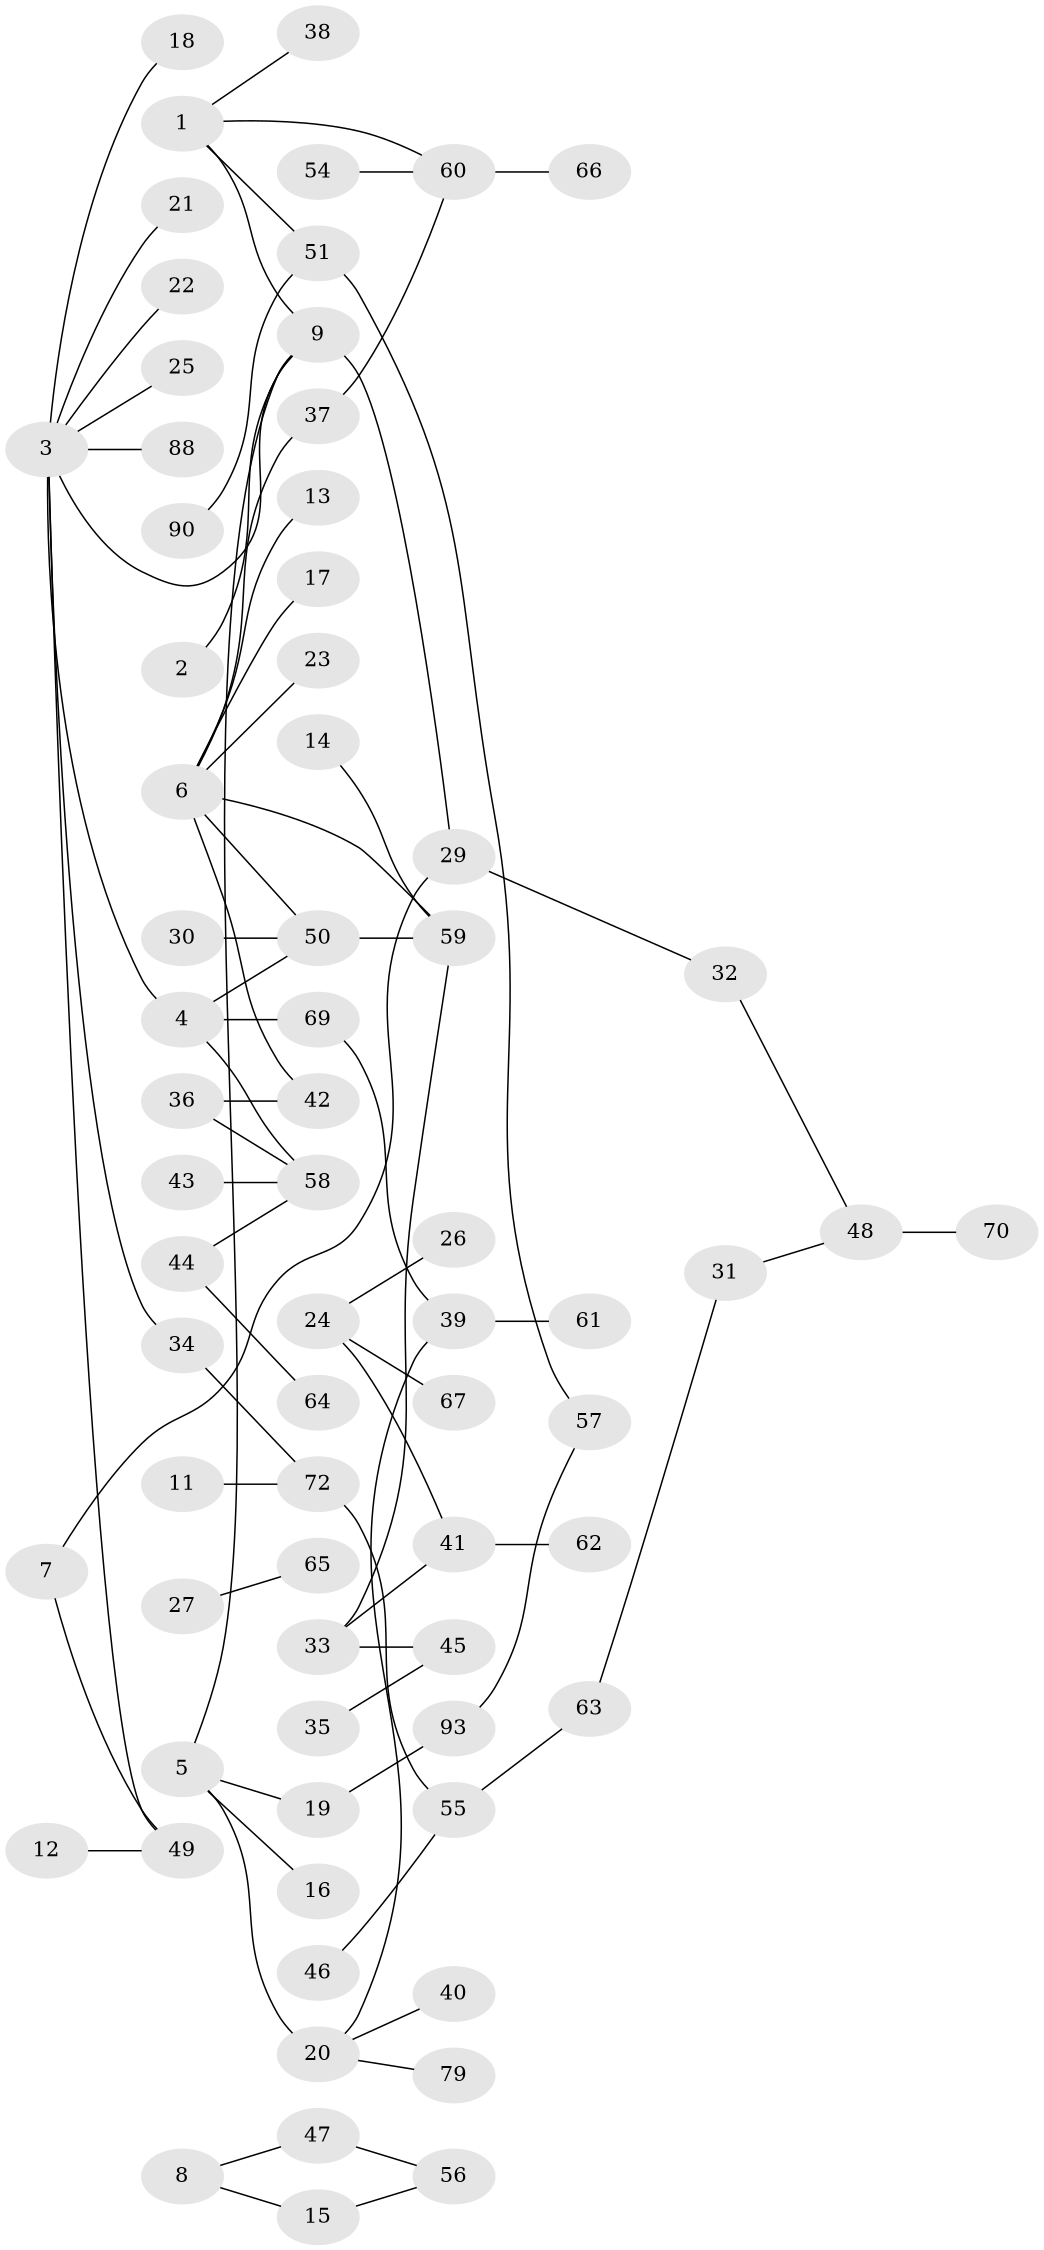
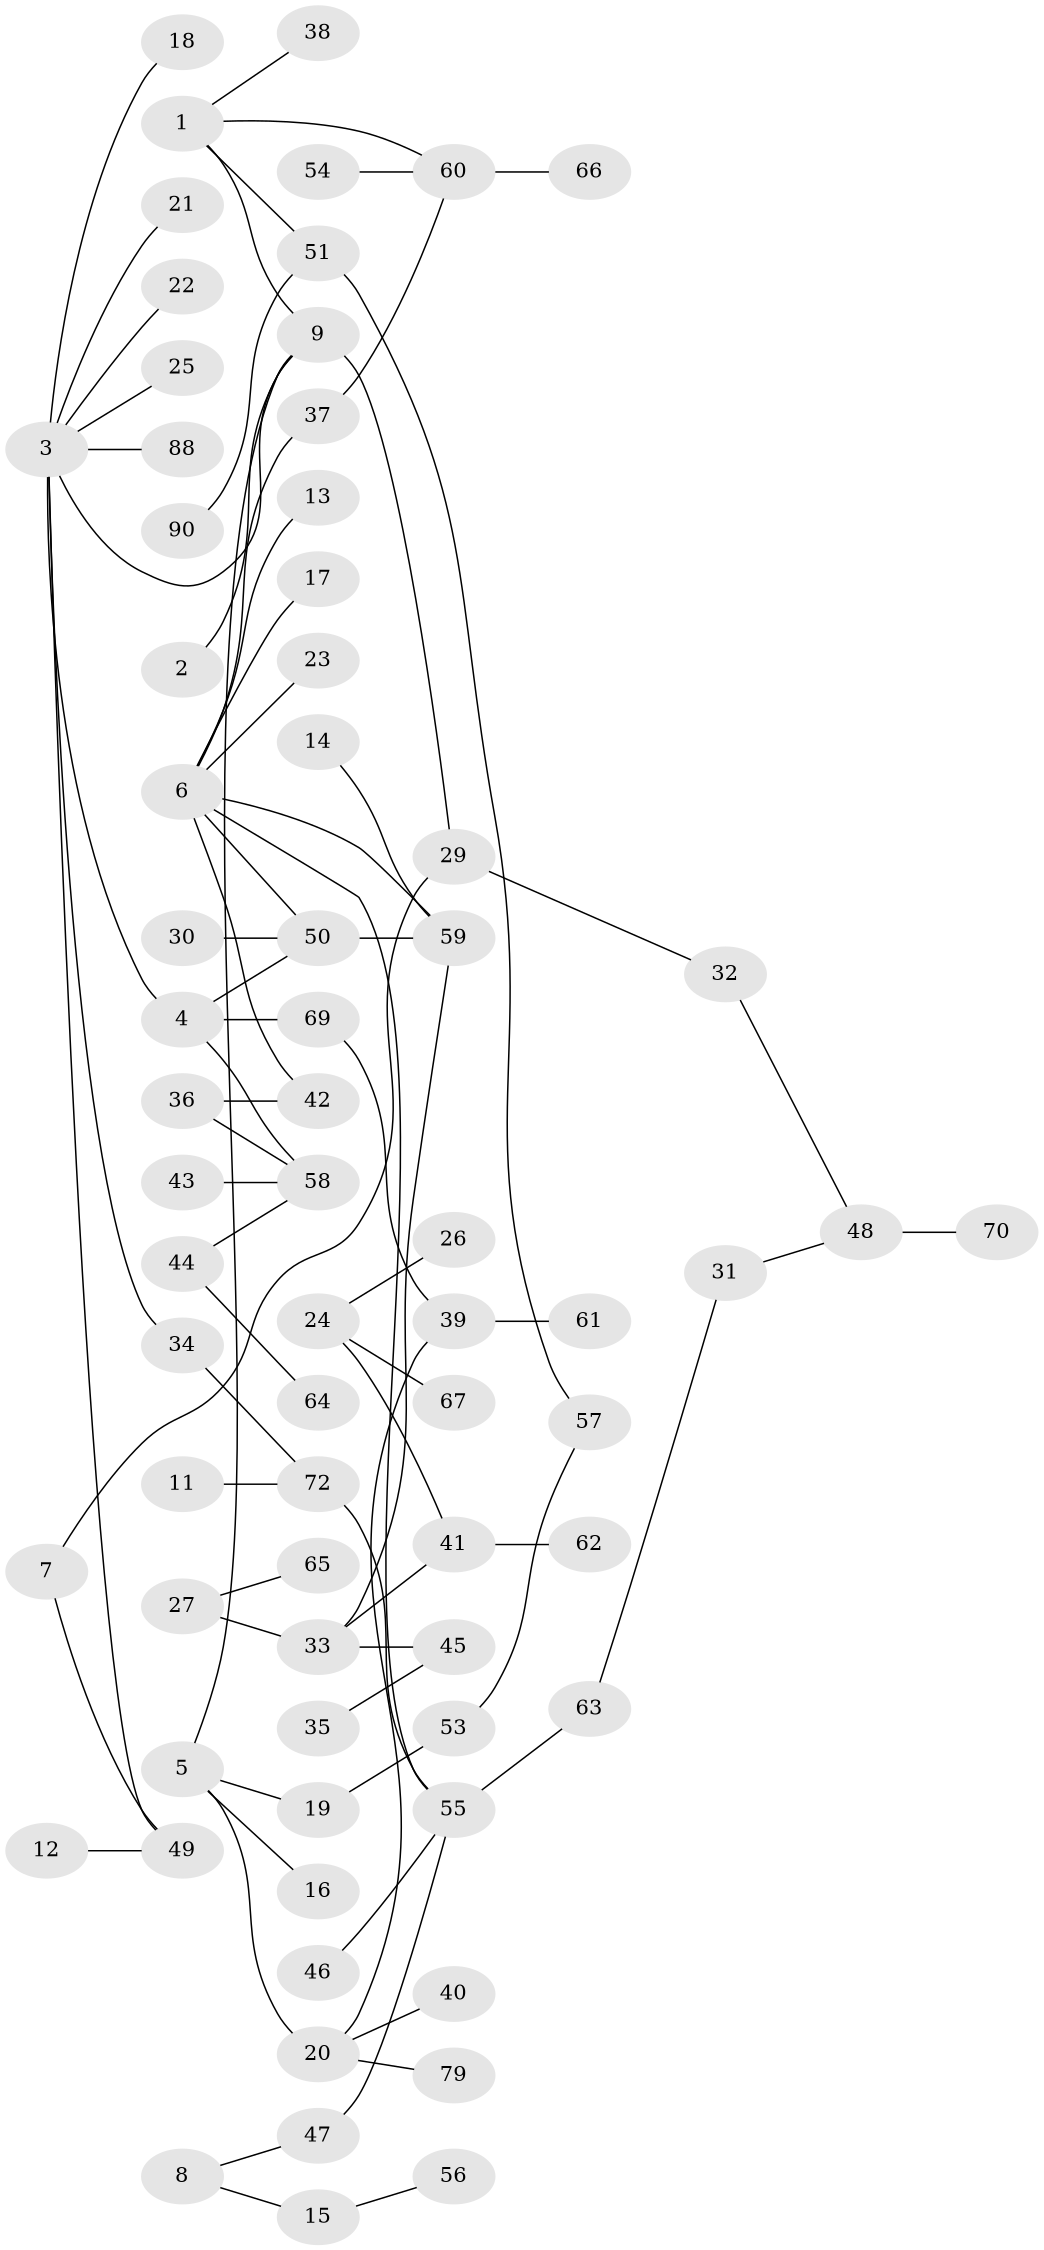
edge "6" -- "55": added
edge "27" -- "33": added
node "93": label "93" -> "53"
edge "47" -- "56": now "47" -- "55"
